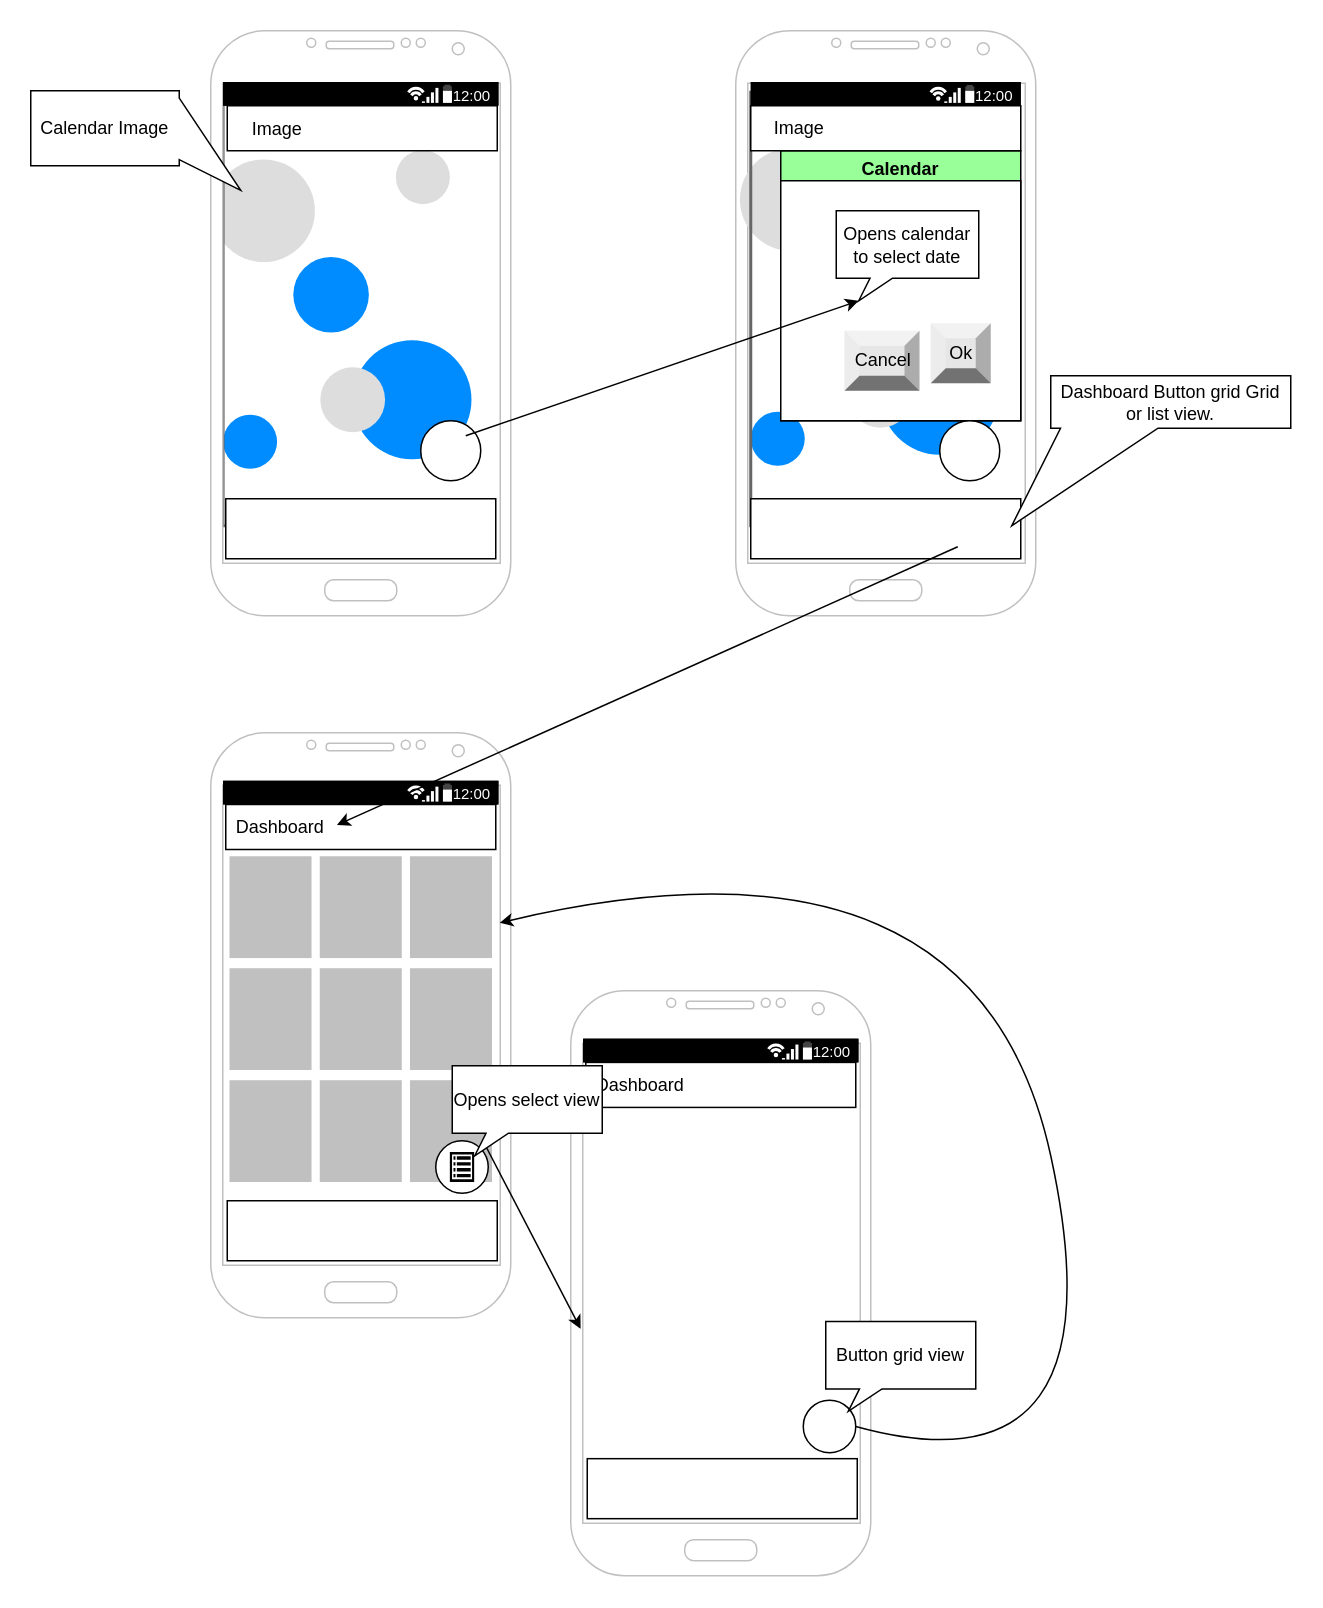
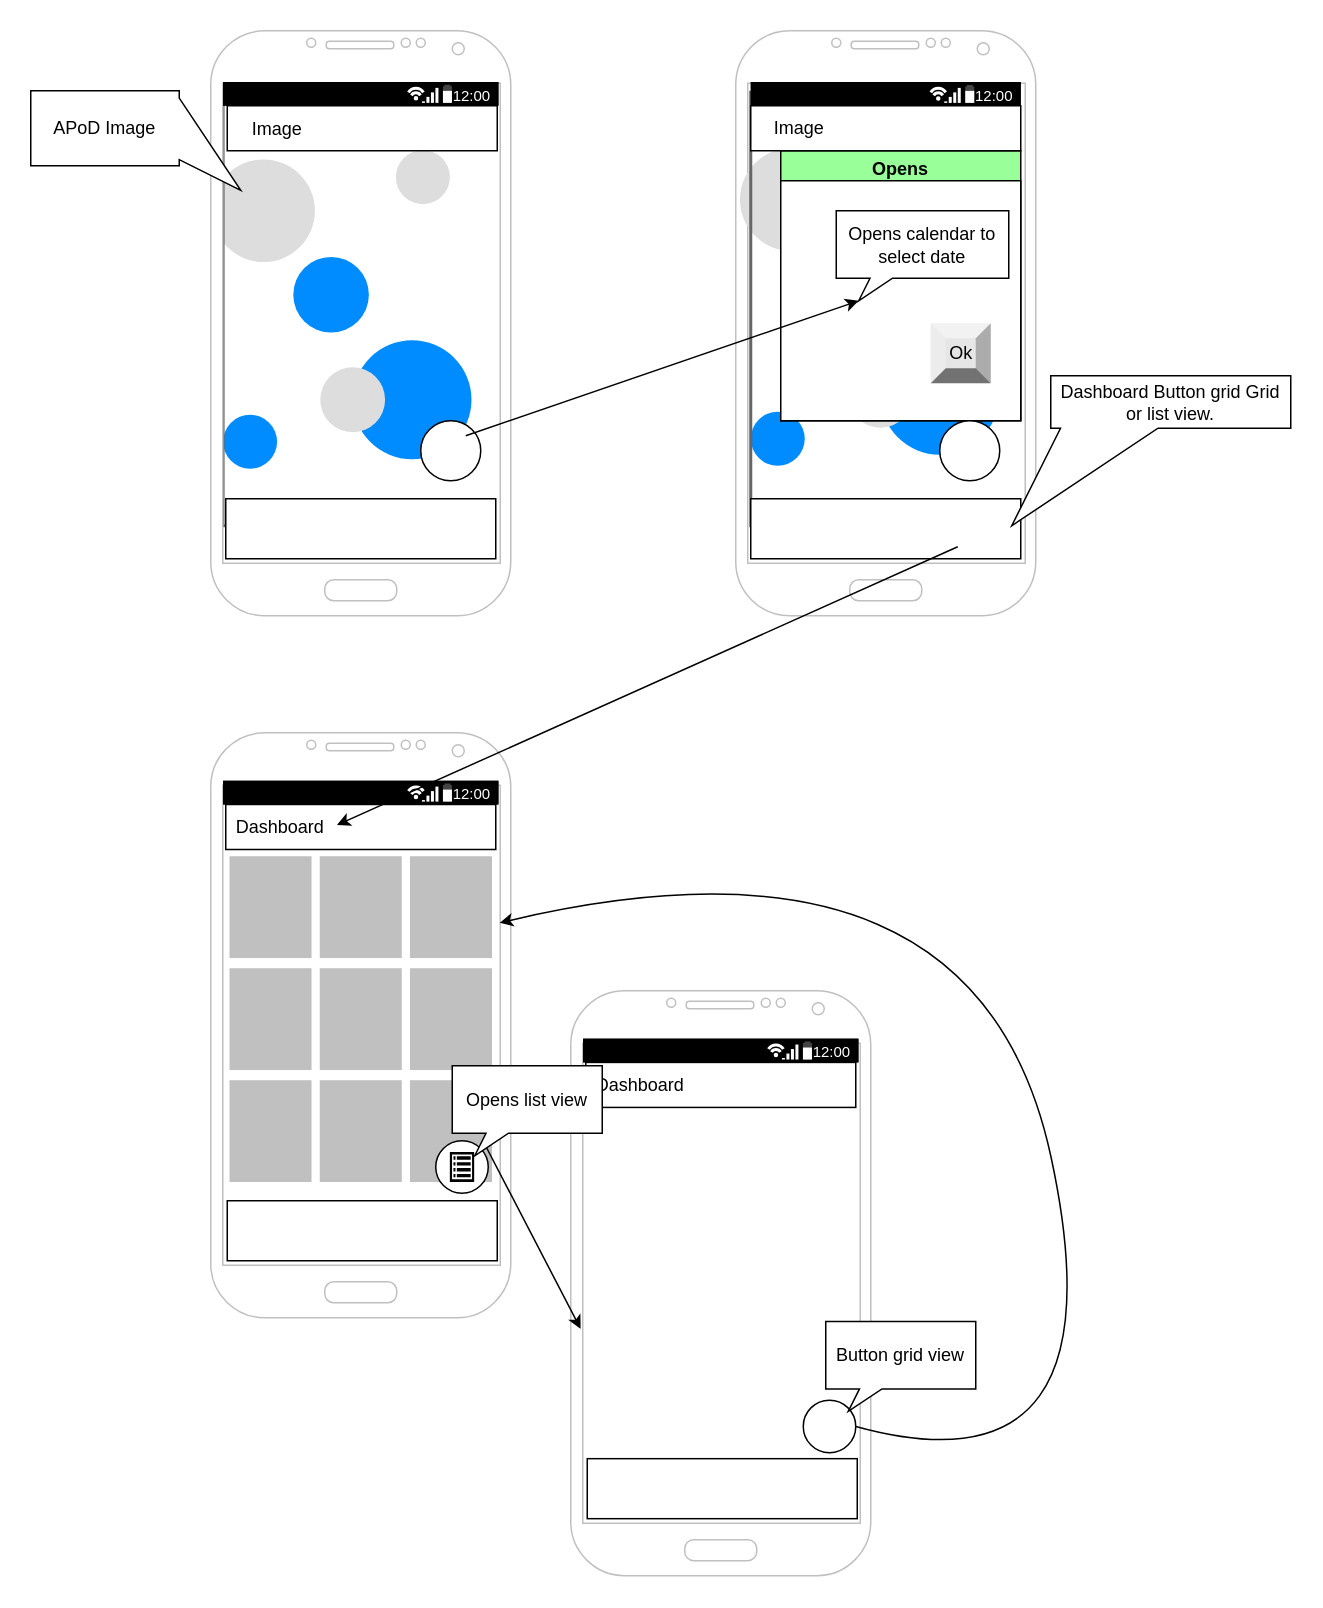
node "Calendar Image": label "Calendar Image" -> "APoD Image"
node "Calendar": label "Calendar" -> "Opens"
node "Opens calendar to select date": size 143x90 -> 173x90
node "Cancel": removed
node "Opens select view": label "Opens select view" -> "Opens list view"
